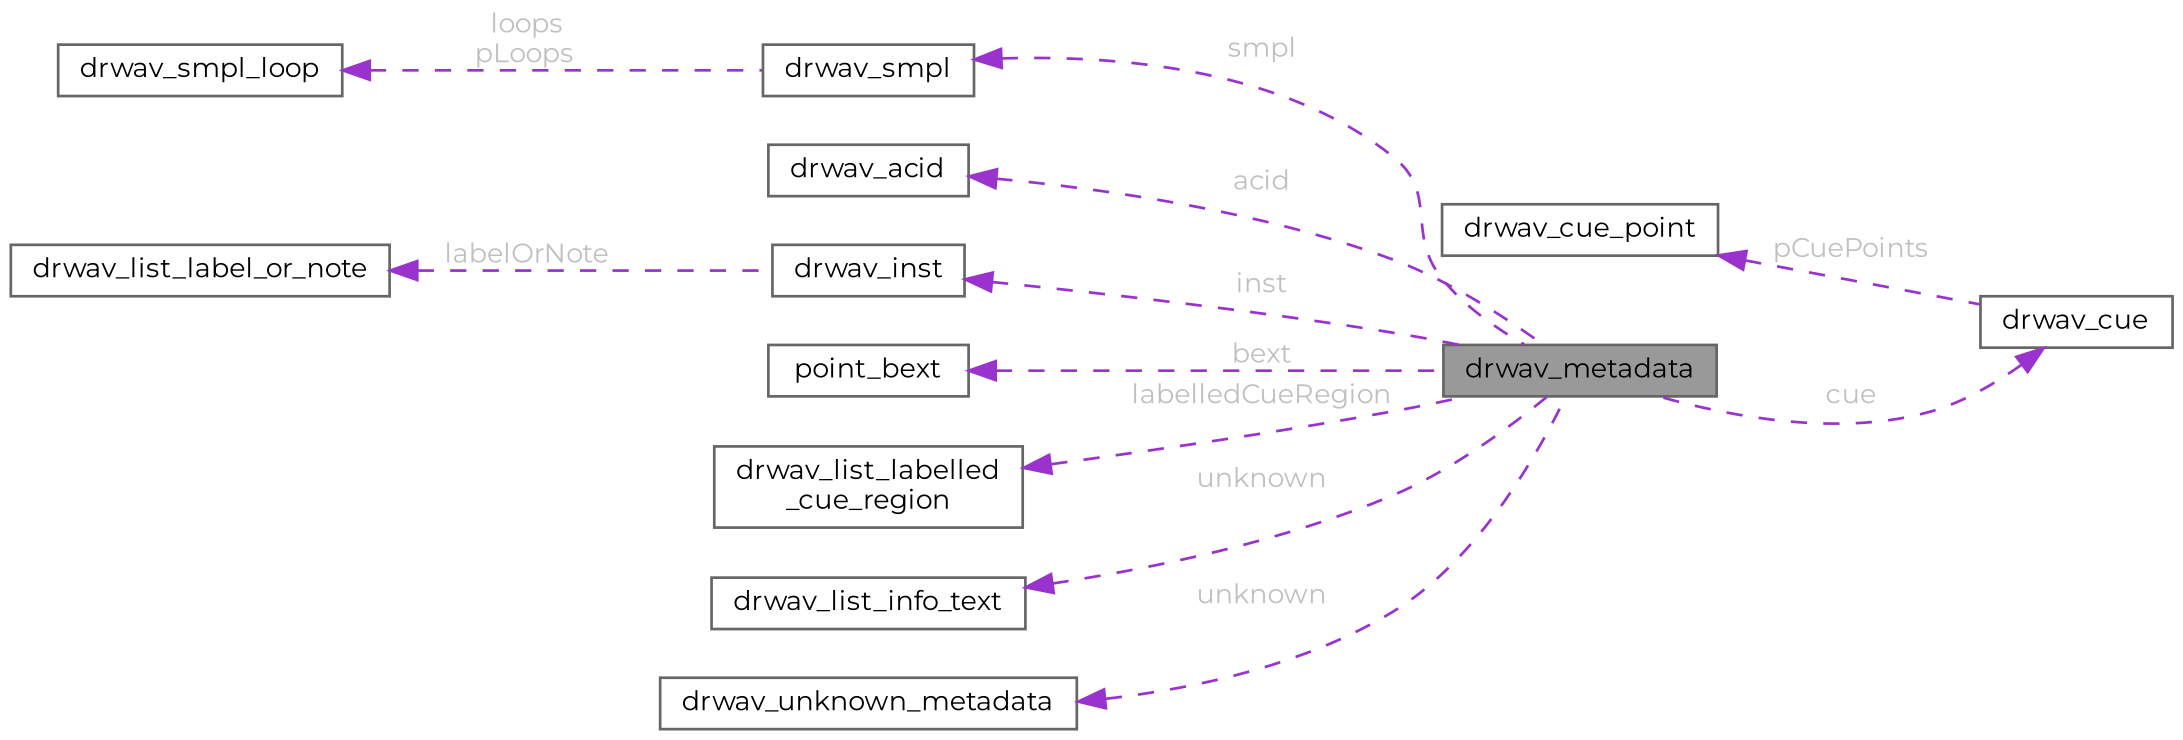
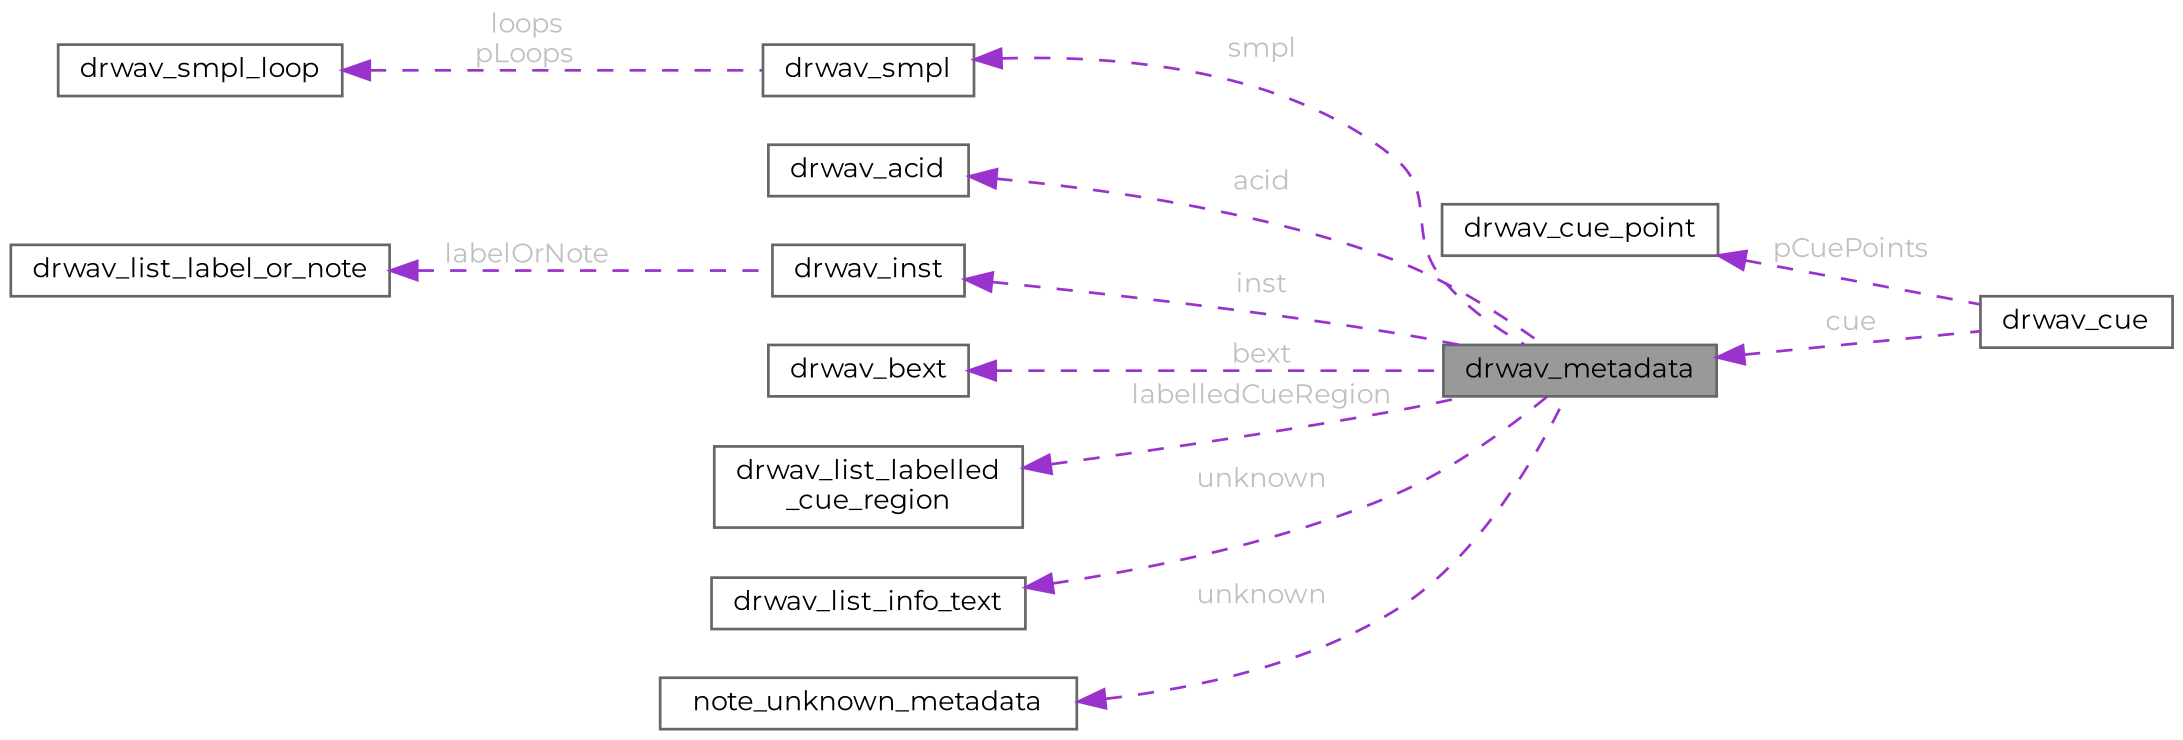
node "point_bext": label "point_bext" -> "drwav_bext"
edge "drwav_metadata" -> "drwav_cue": reversed
node "drwav_unknown_metadata": label "drwav_unknown_metadata" -> "note_unknown_metadata"
